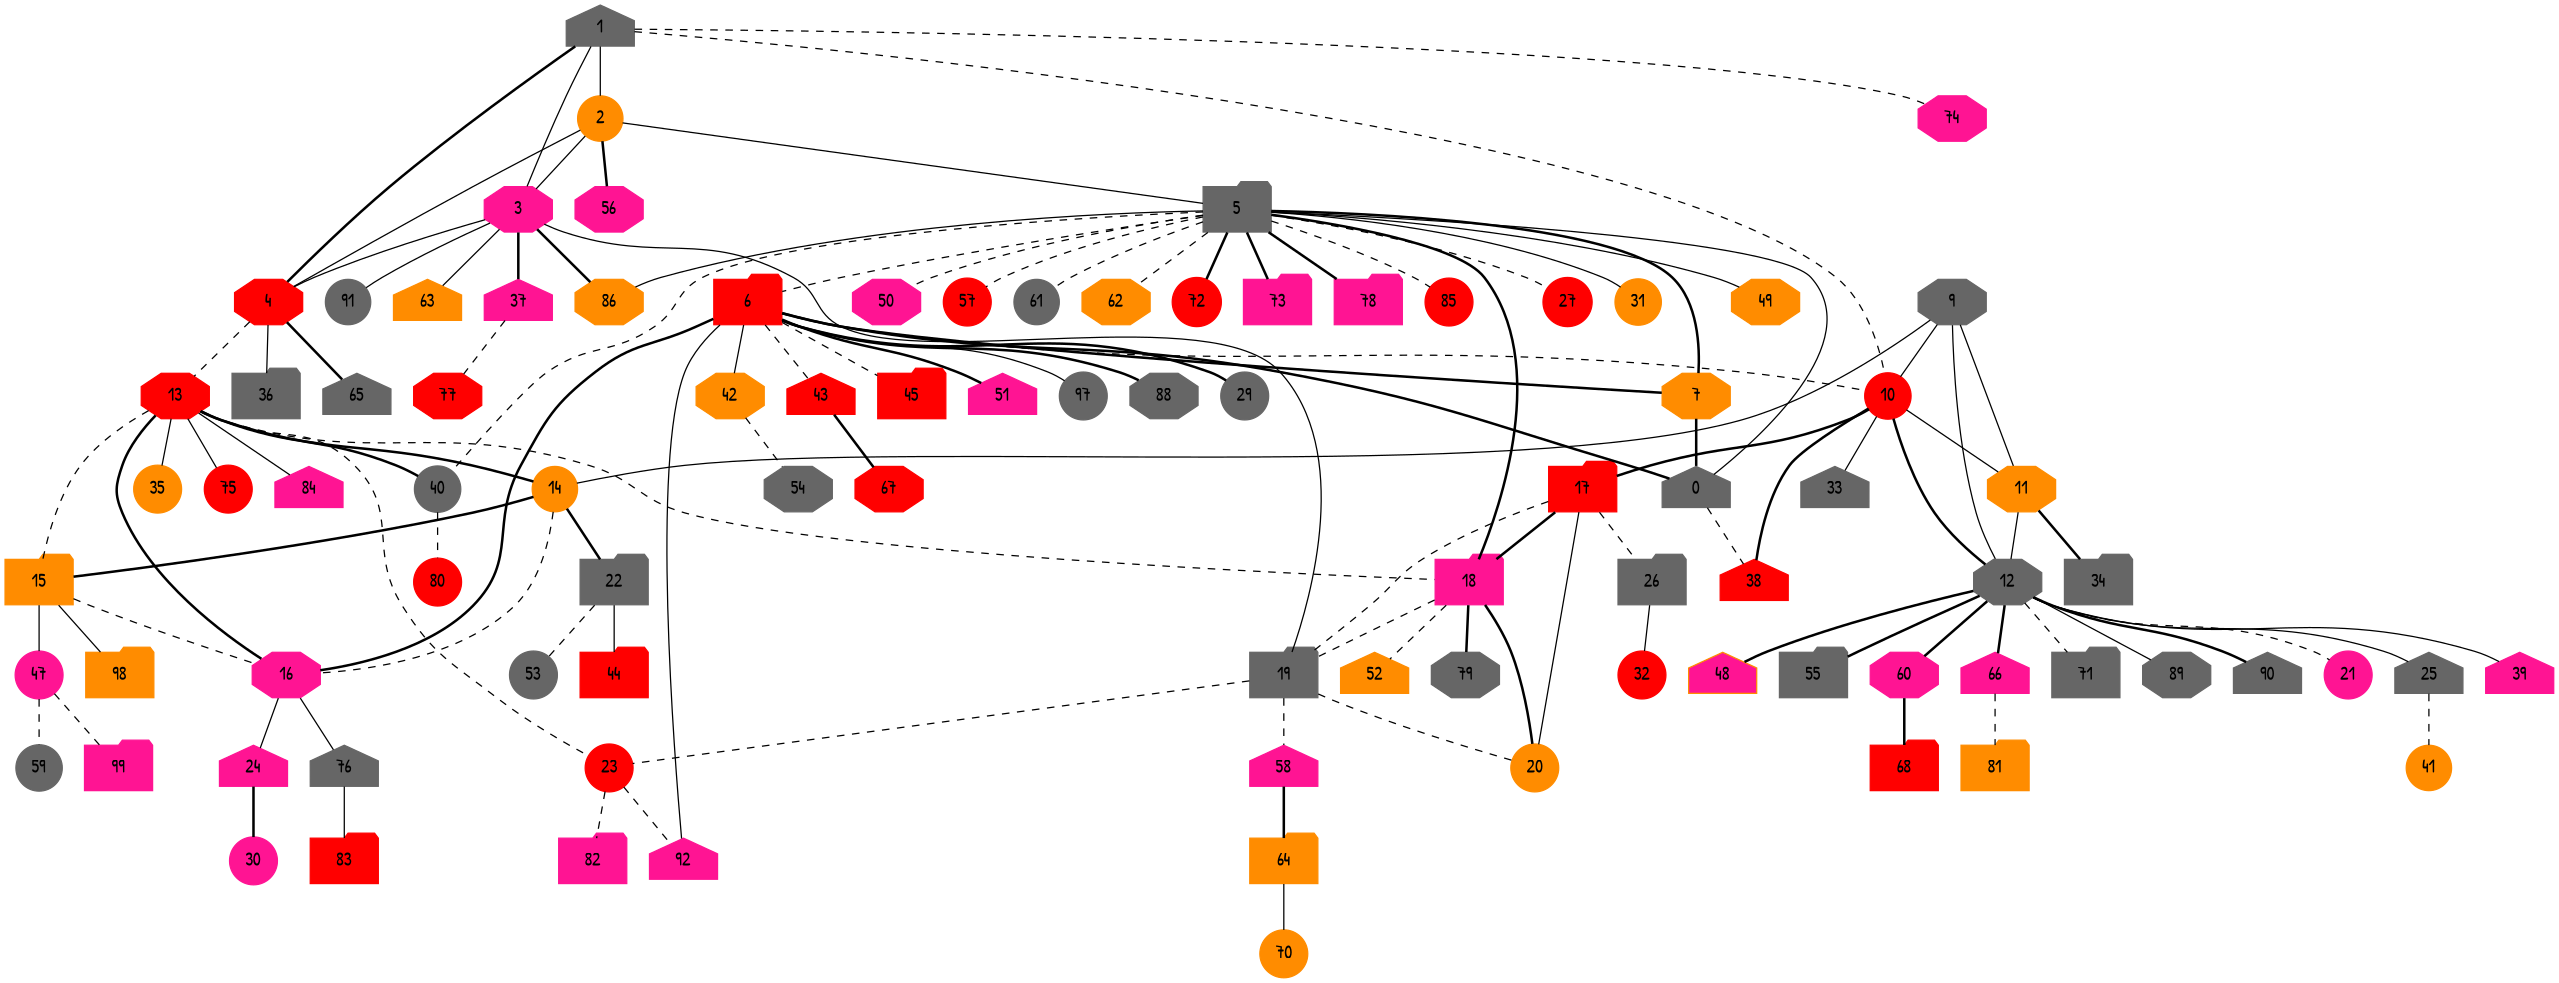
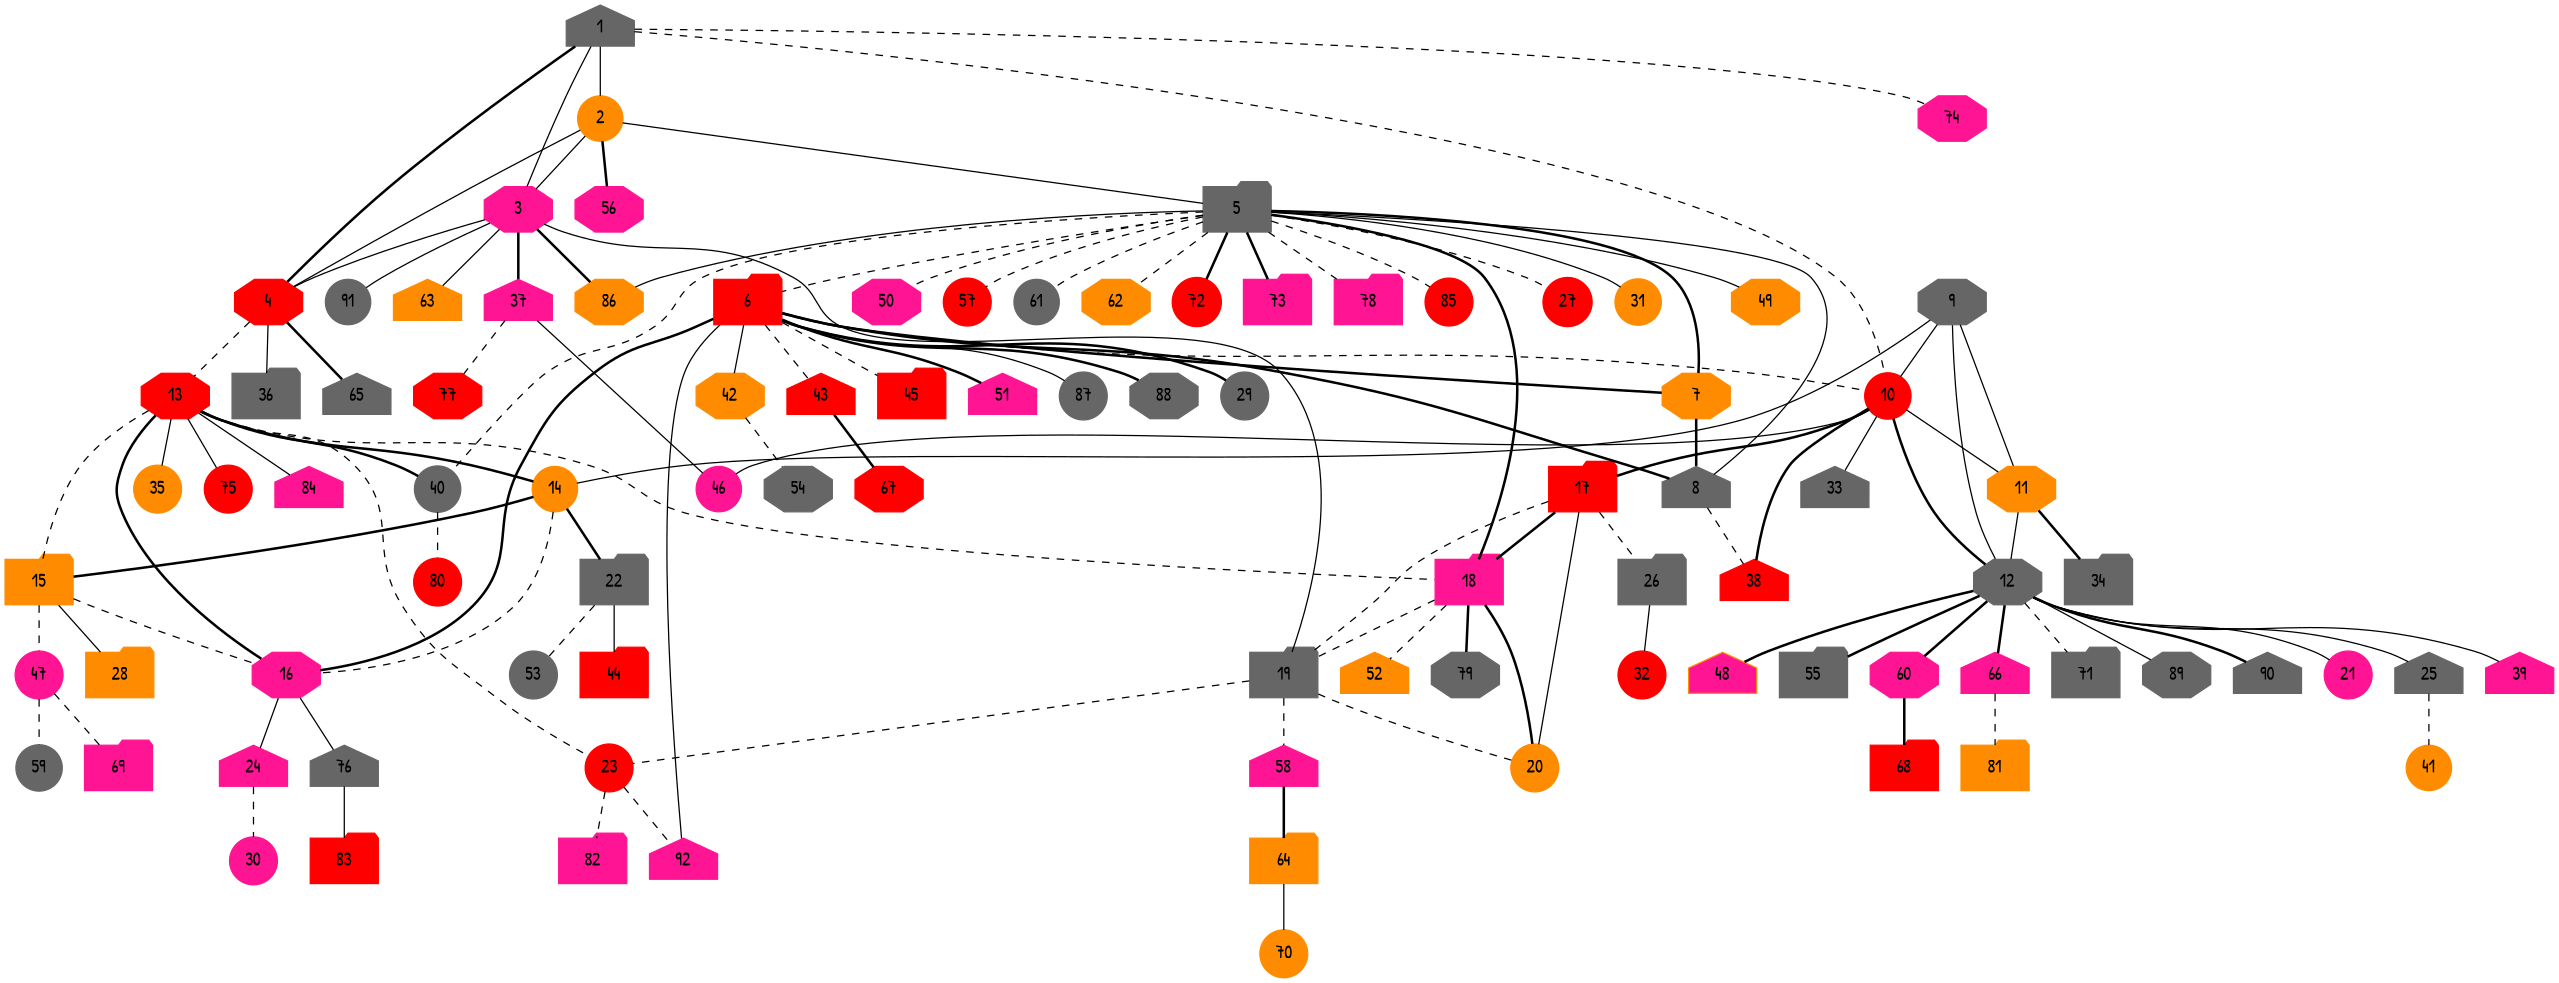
edge "5" -- "78": style bold -> dashed
node "97": label "97" -> "87"
node "46": added
node "0": label "0" -> "8"
edge "12" -- "21": style dashed -> solid
edge "15" -- "47": style solid -> dashed
node "98": label "98" -> "28"
node "99": label "99" -> "69"
edge "24" -- "30": style bold -> dashed
